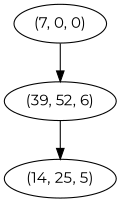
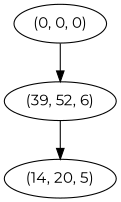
node "(7, 0, 0)": label "(7, 0, 0)" -> "(0, 0, 0)"
node "(14, 25, 5)": label "(14, 25, 5)" -> "(14, 20, 5)"
